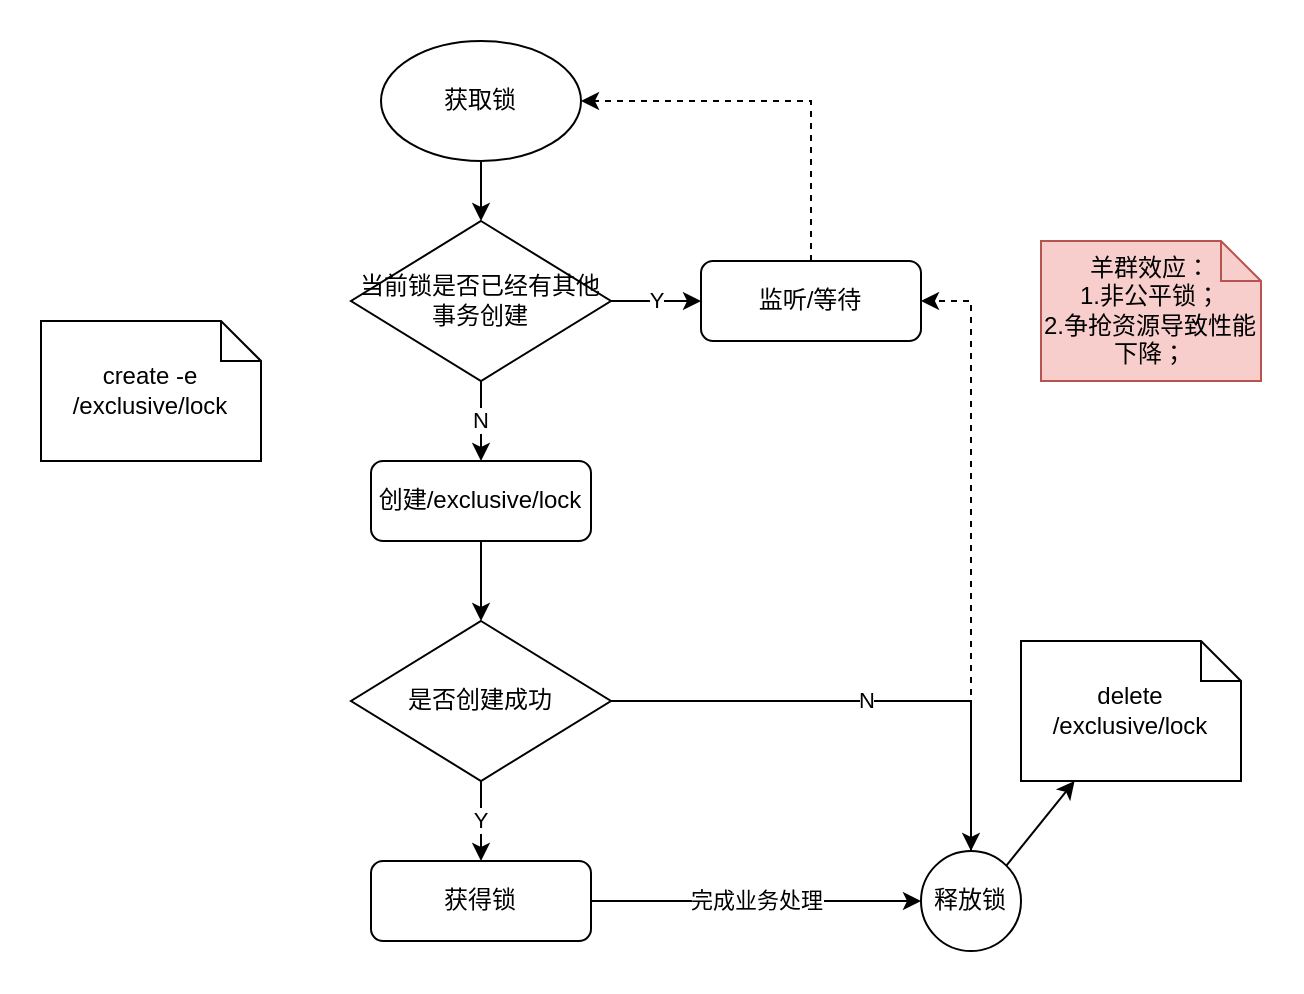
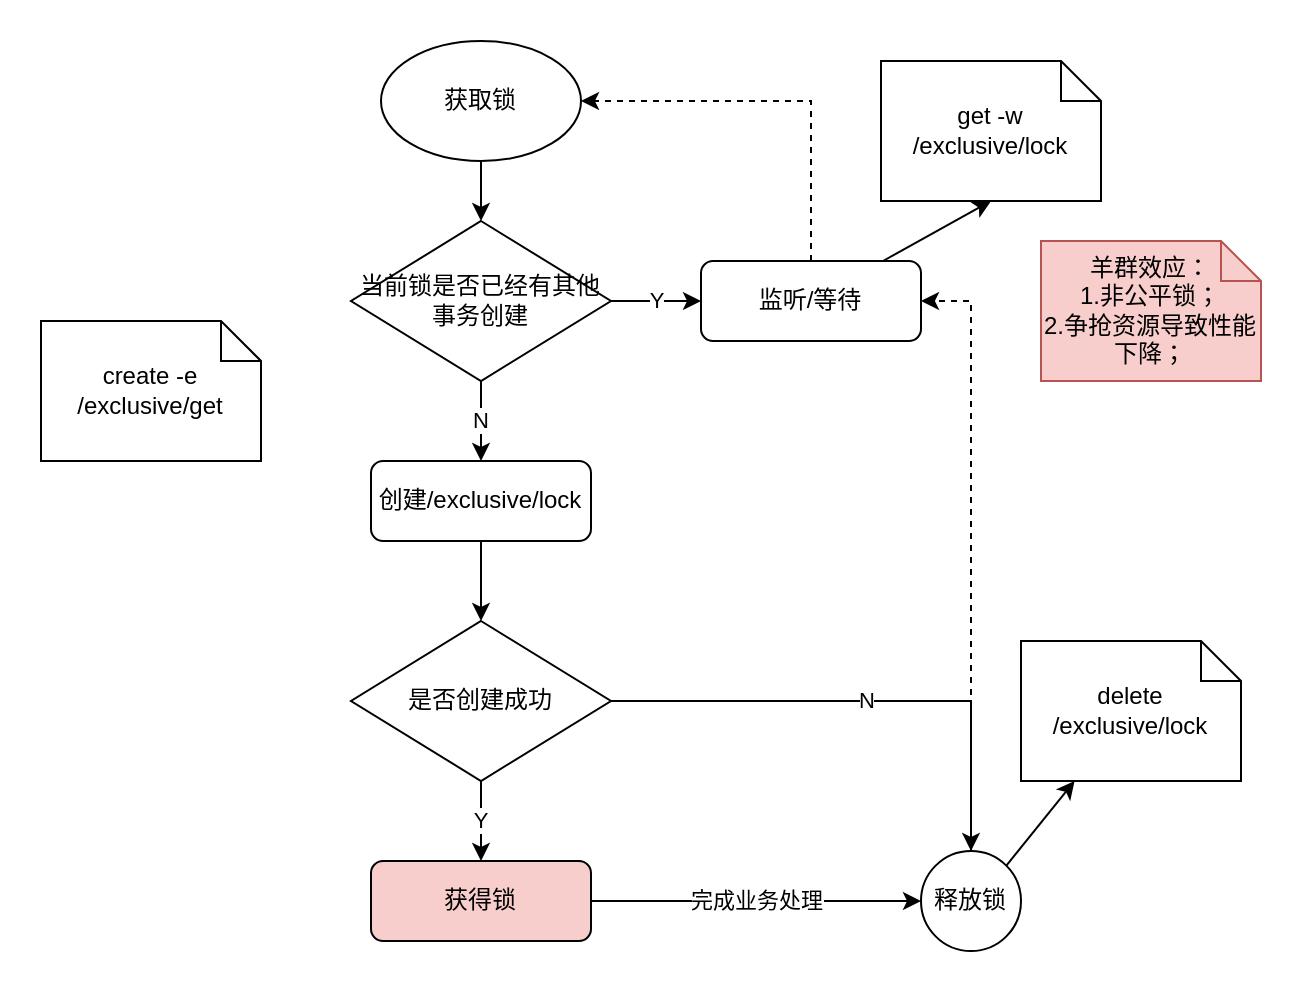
node "get -w /exclusive/lock": added
edge "监听/等待" -> "get -w /exclusive/lock": added
node "create -e /exclusive/lock": label "create -e /exclusive/lock" -> "create -e /exclusive/get"
node "获得锁": fillcolor #ffffff -> #f8cecc
